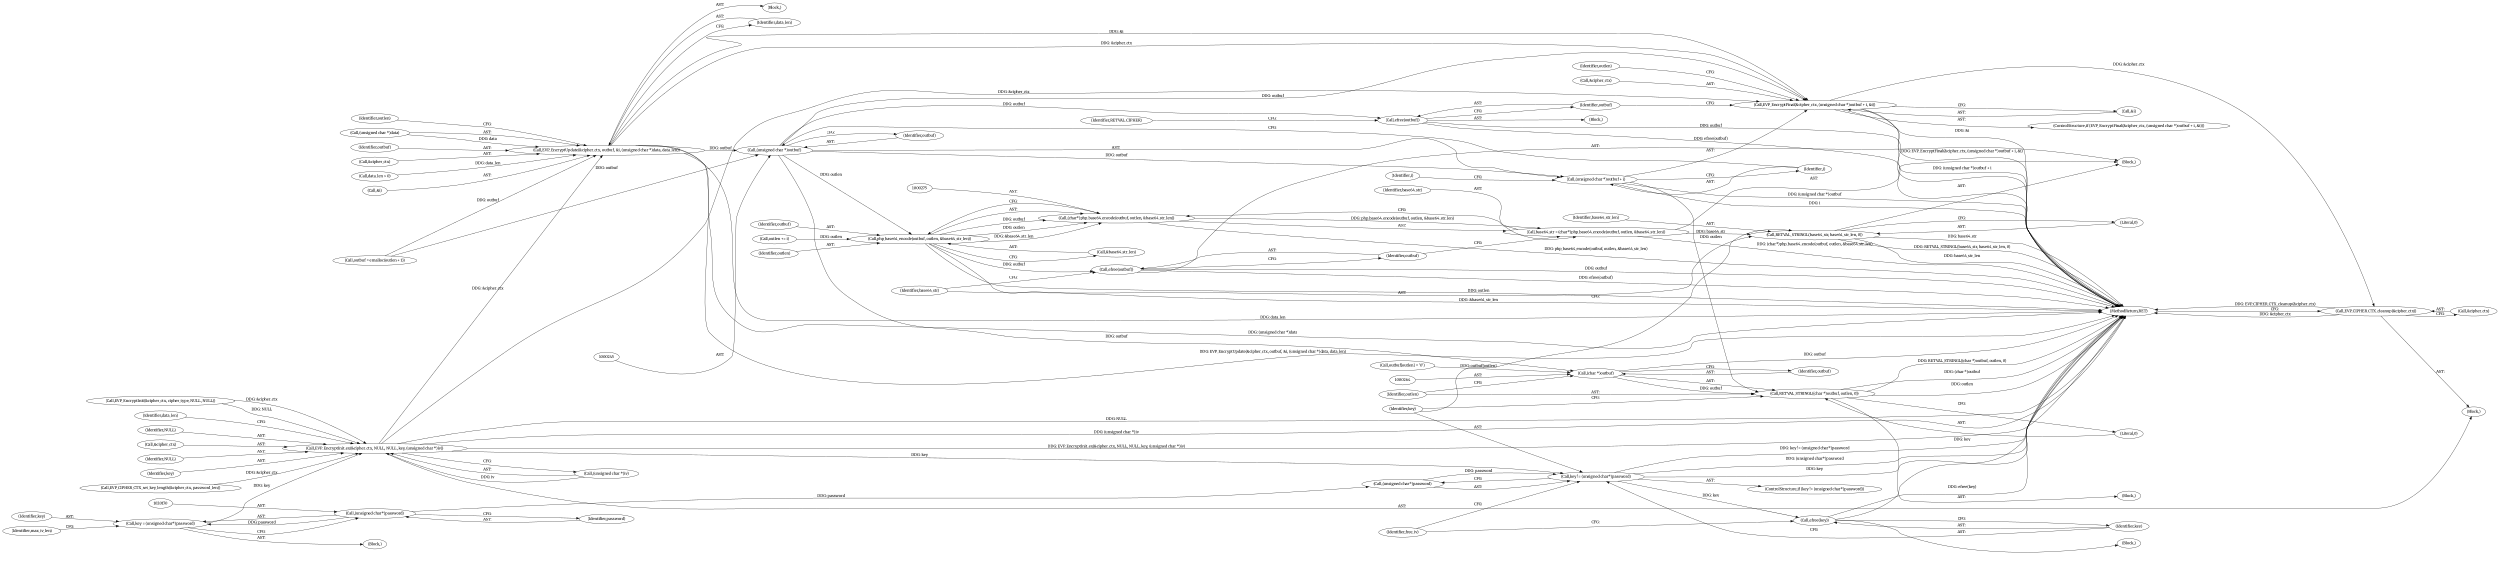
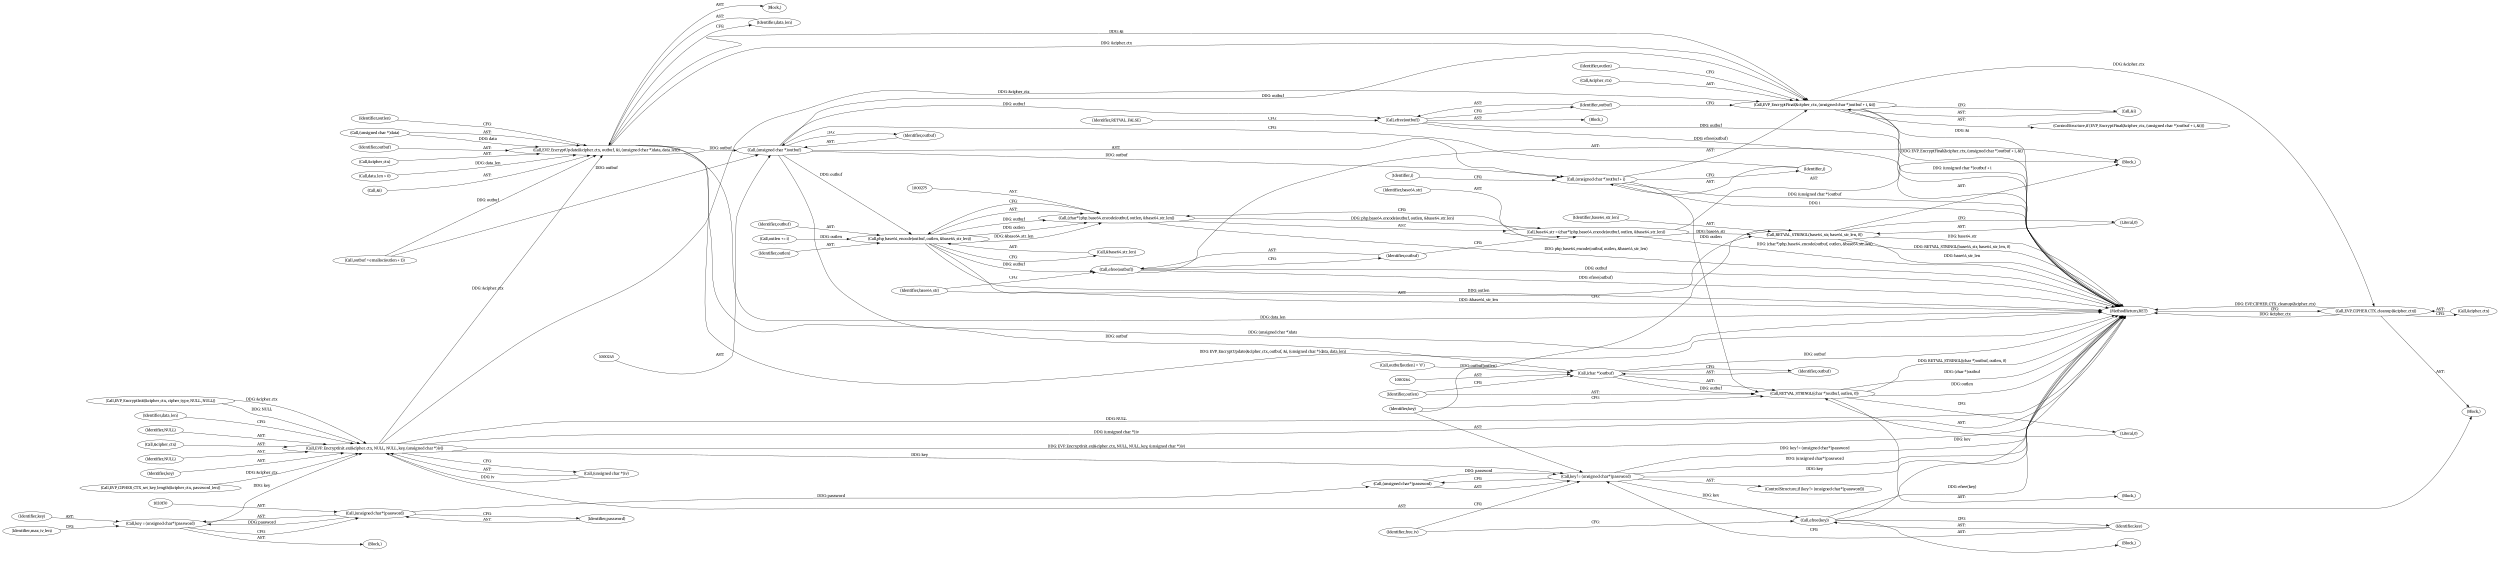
node "(Identifier,RETVAL_CIPHER)": label "(Identifier,RETVAL_CIPHER)" -> "(Identifier,RETVAL_FALSE)"
edge "(Call,(unsigned char *)outbuf)" -> "(Call,php_base64_encode(outbuf, outlen, &base64_str_len))": label "DDG: outlen" -> "DDG: outbuf"
